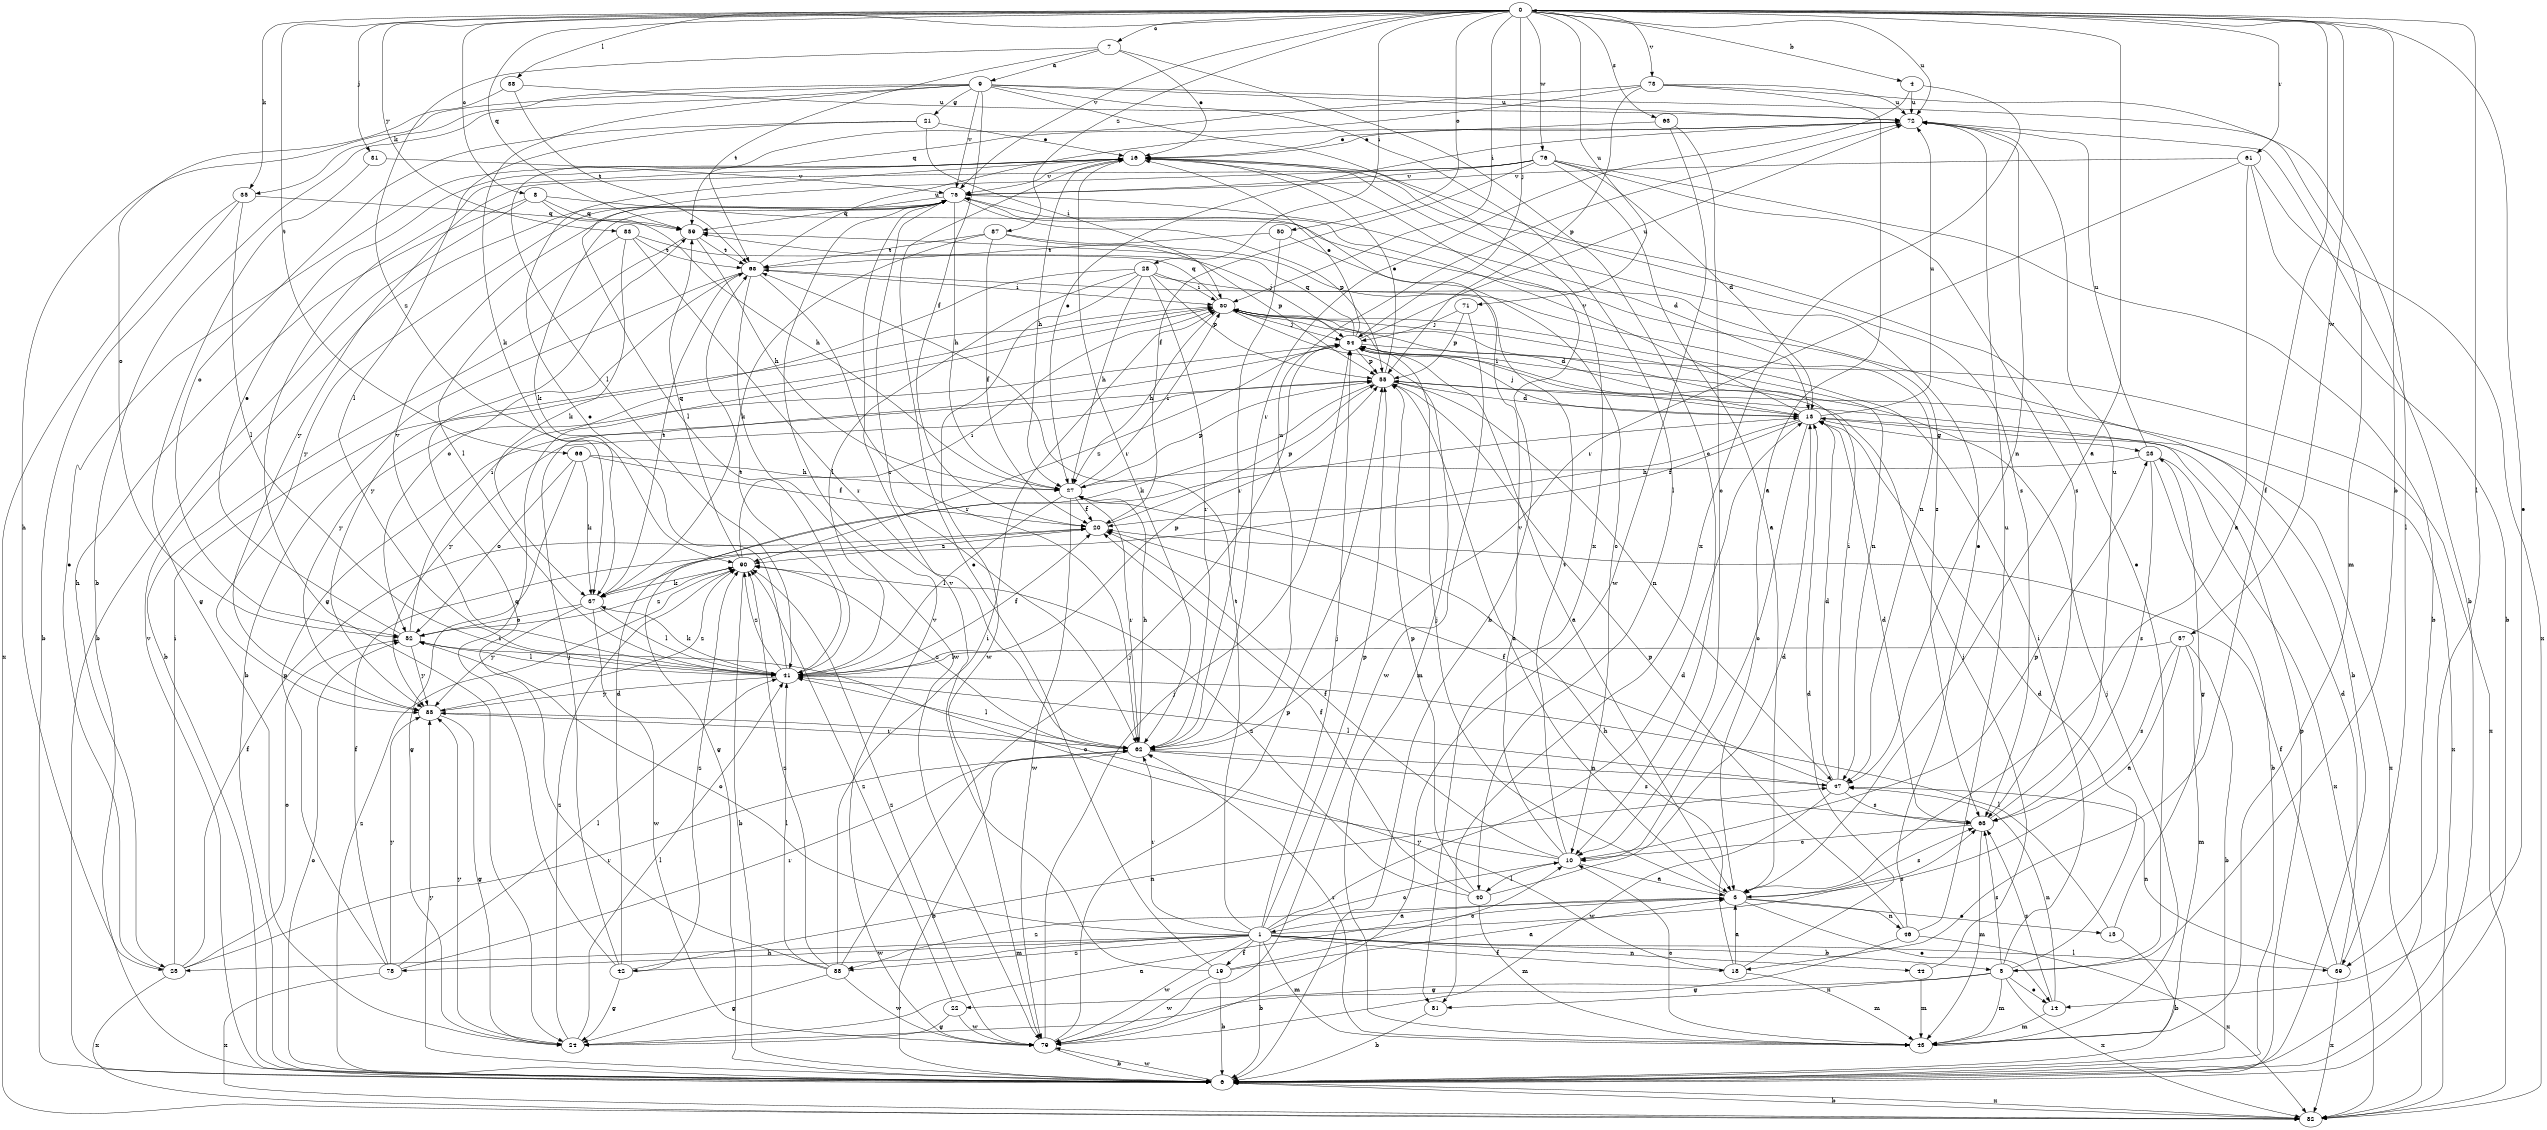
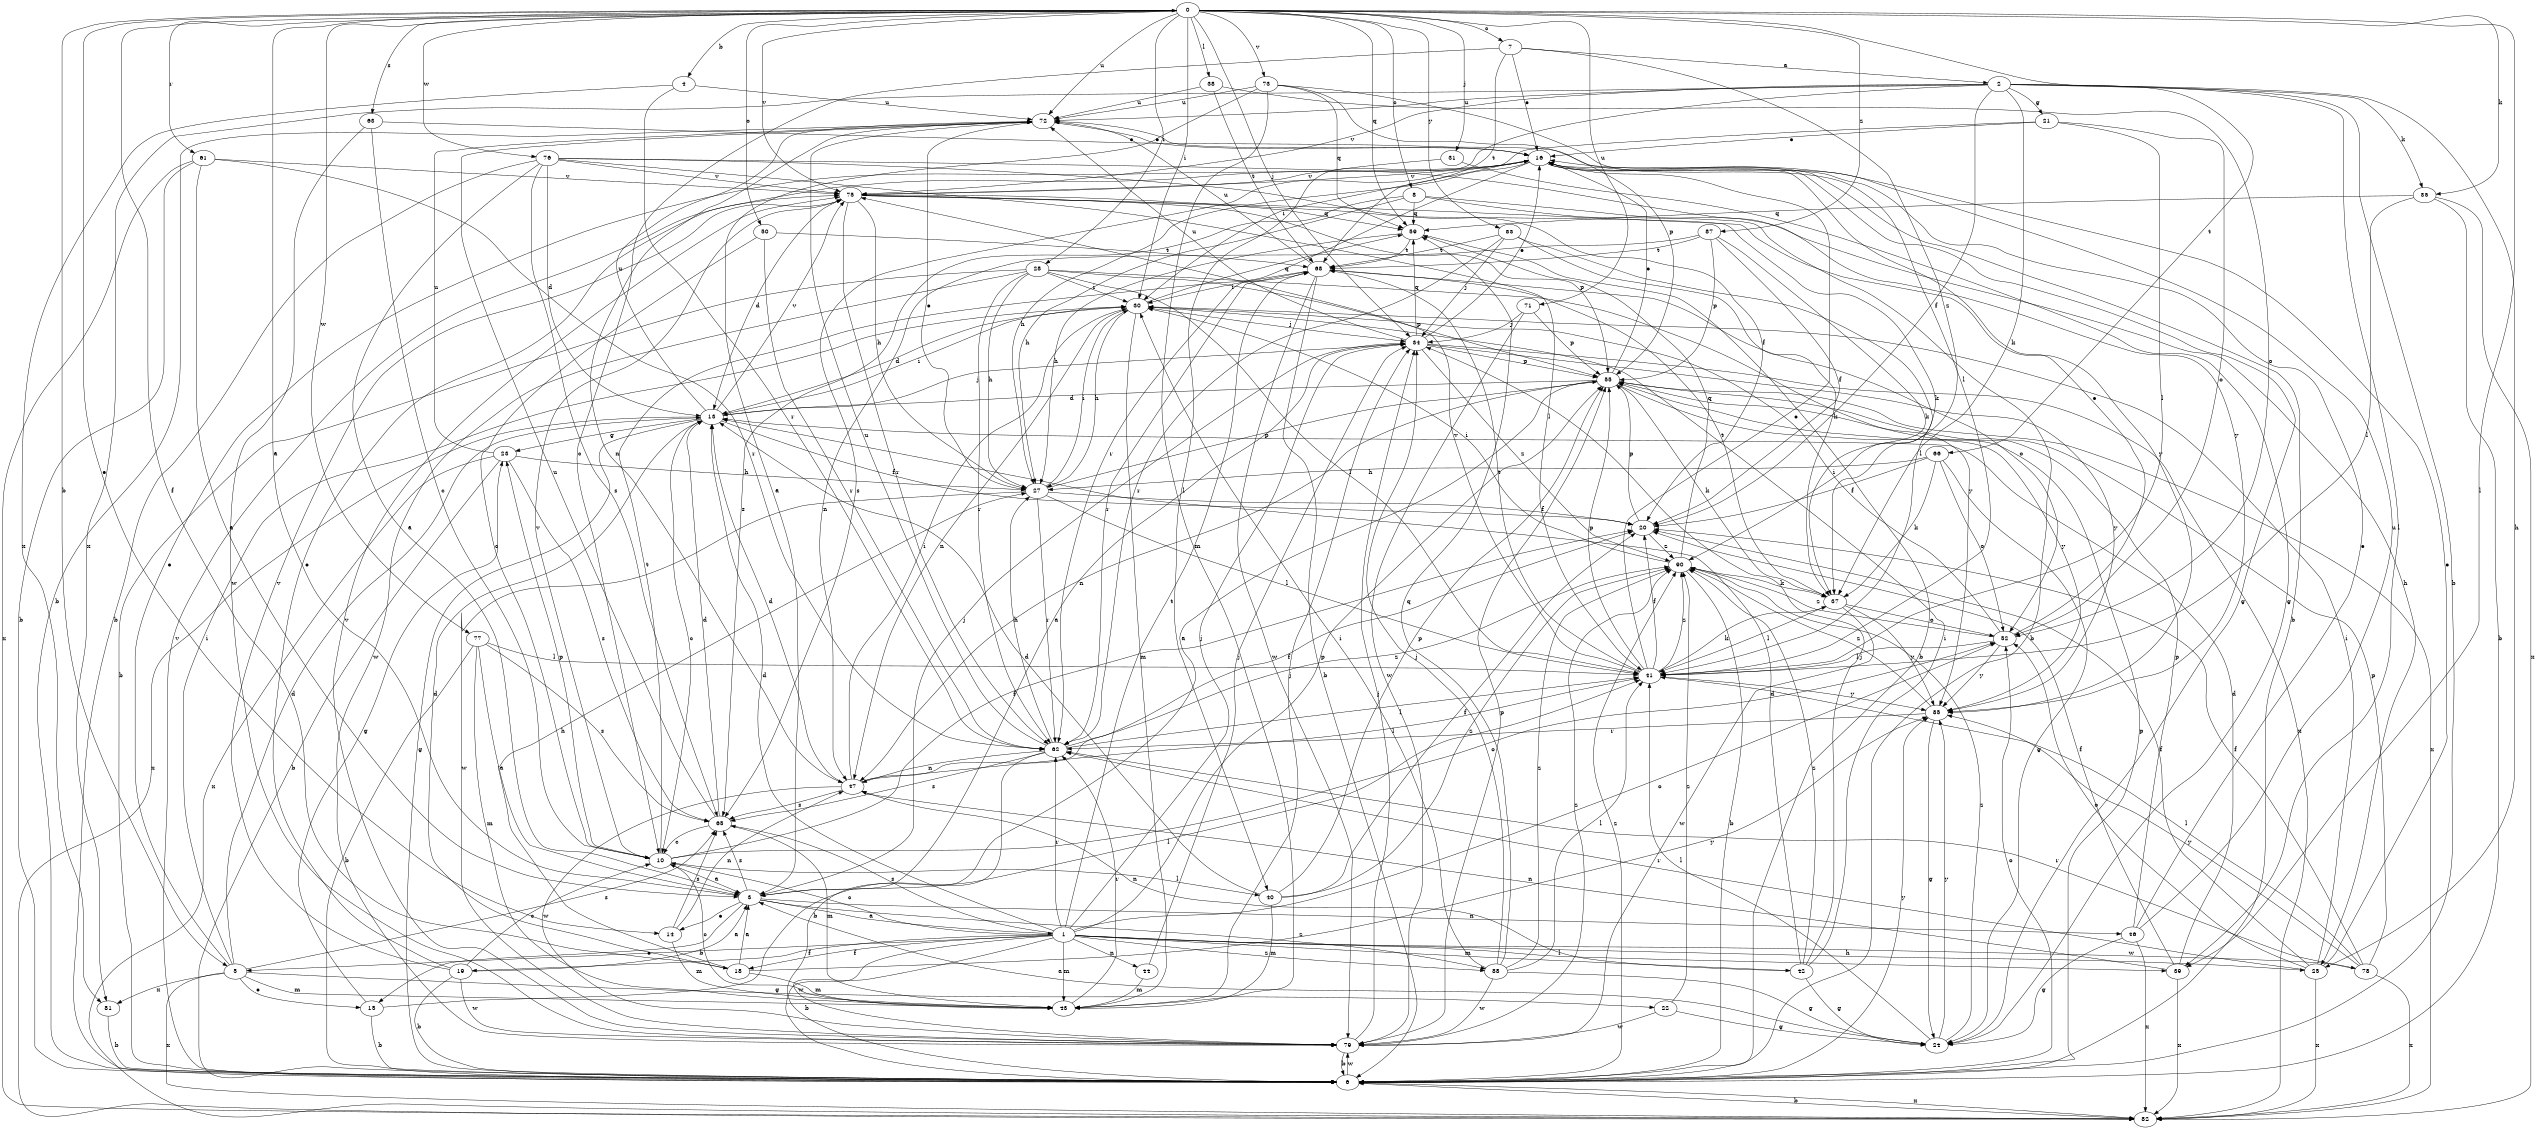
node "9": label "9" -> "2"
node "57": label "57" -> "77"
edge "5" -> "14": now "5" -> "15"
